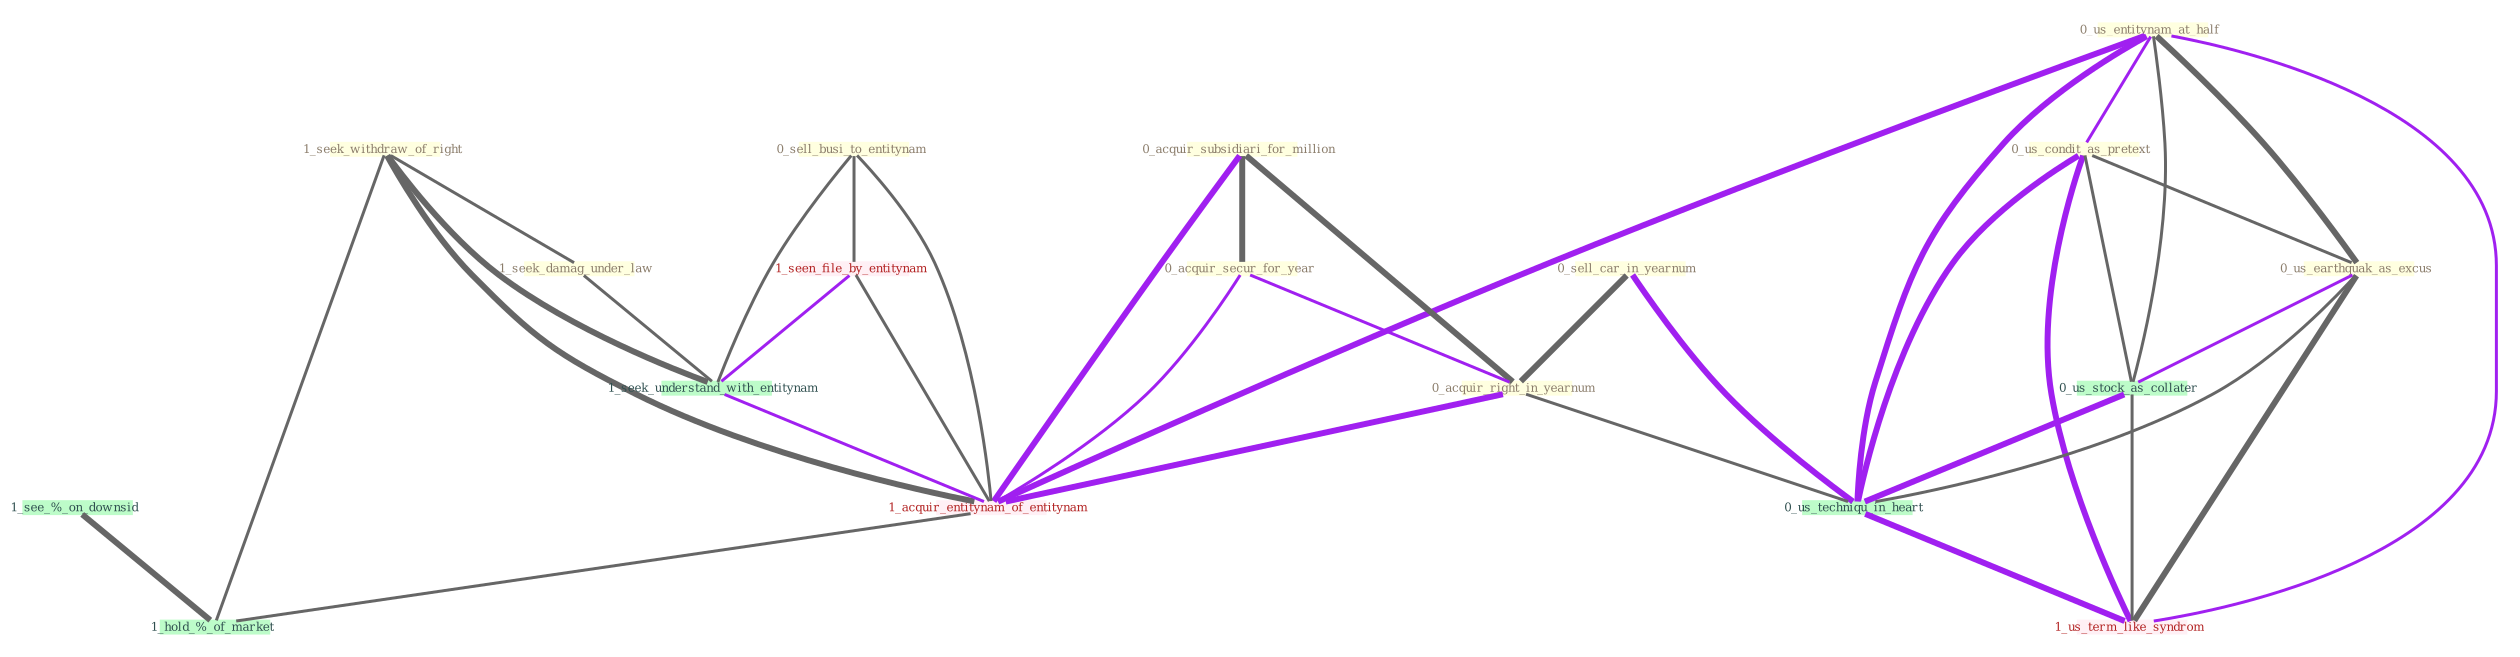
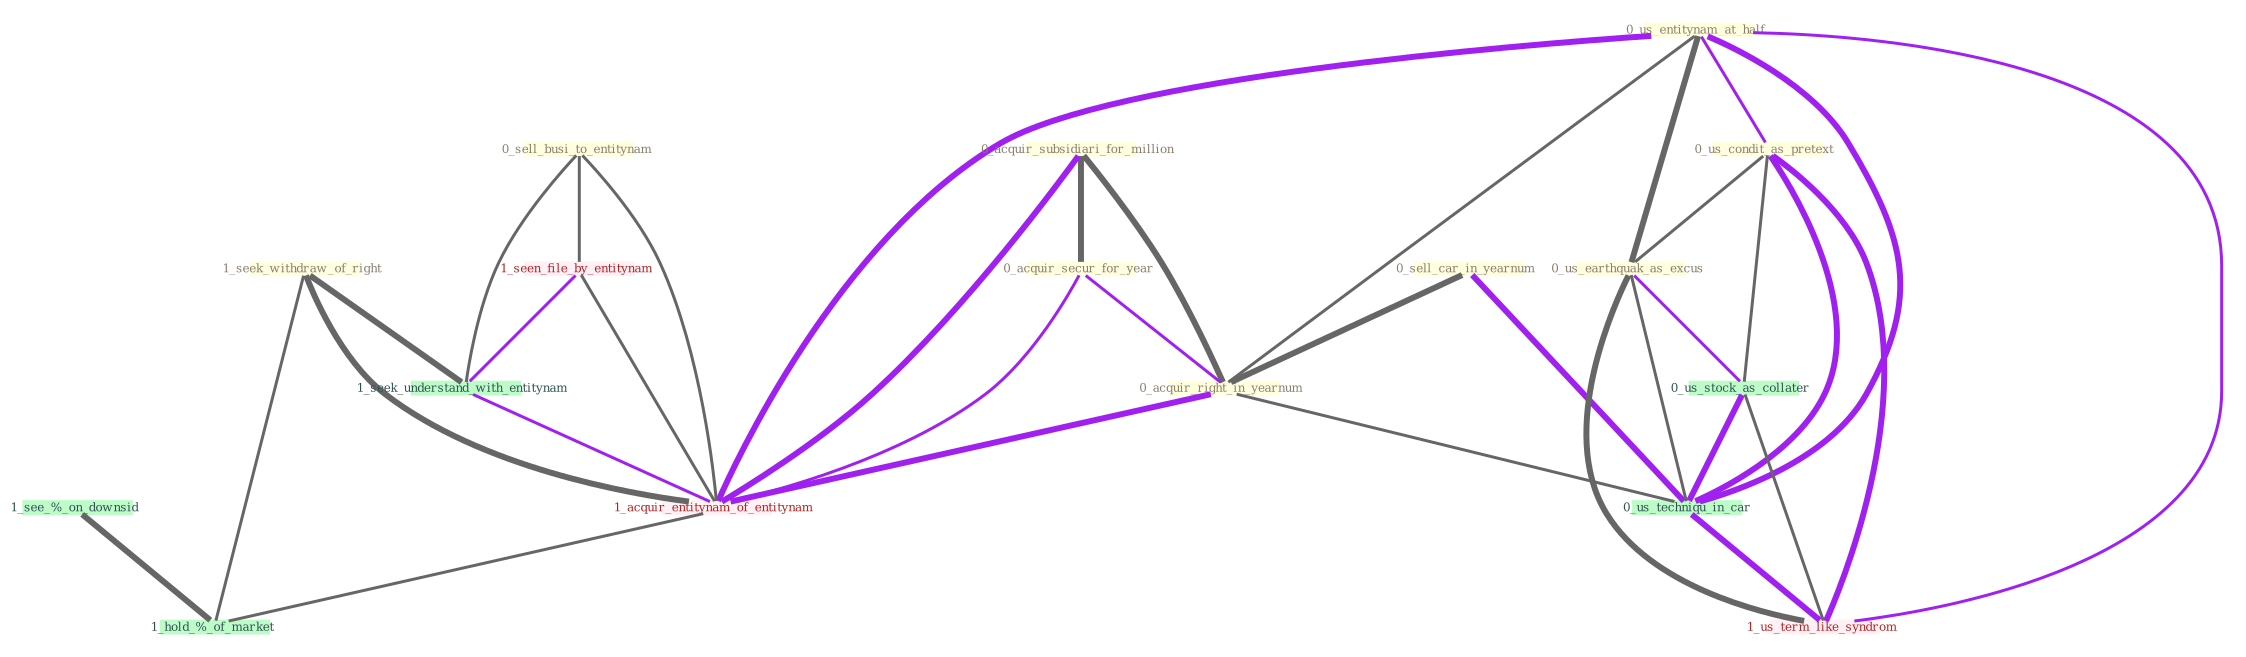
edge "0_us_entitynam_at_half" -- "0_us_stock_as_collater": now "0_us_entitynam_at_half" -- "0_acquir_right_in_yearnum"
node "1_seek_damag_under_law": removed
node "0_us_techniqu_in_heart": label "0_us_techniqu_in_heart" -> "0_us_techniqu_in_car"
